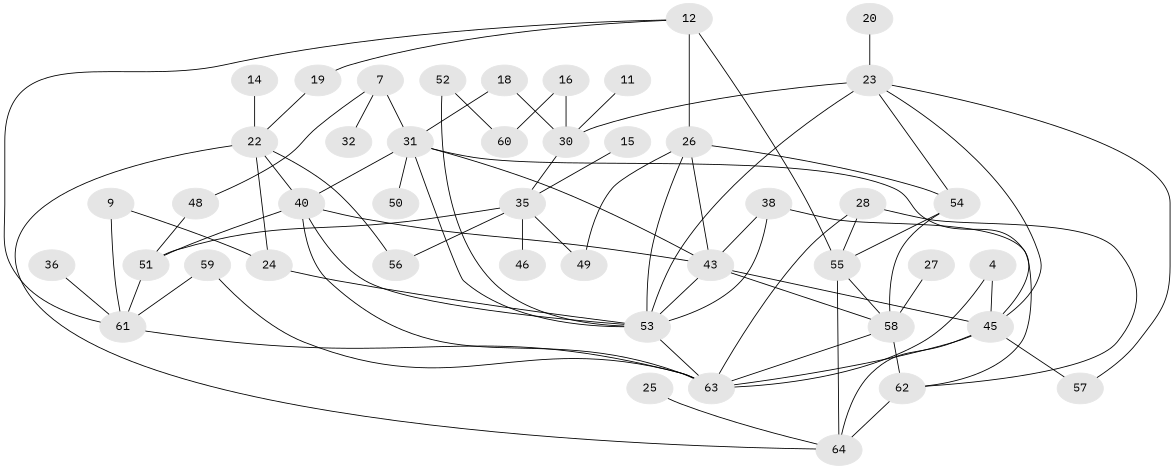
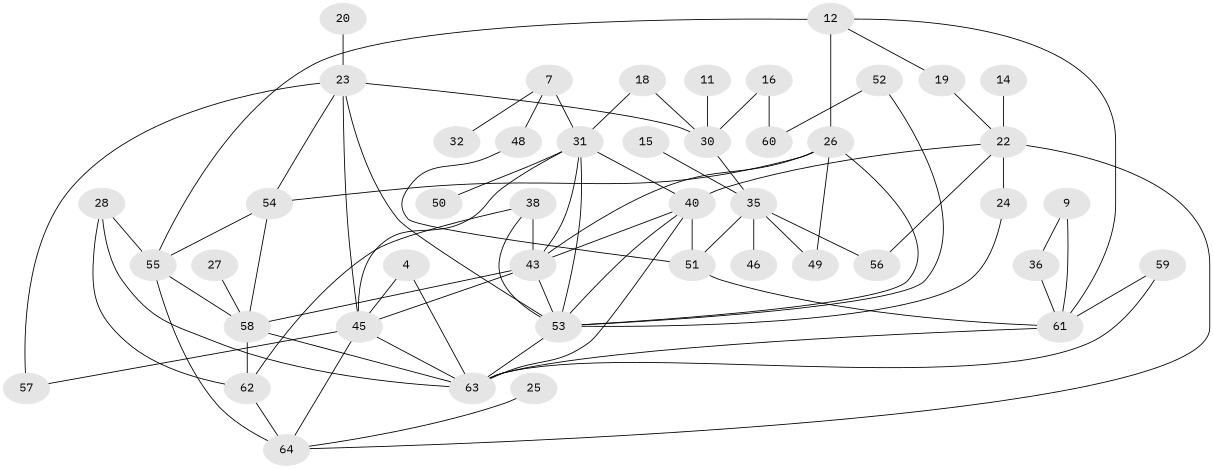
edge "9" -- "24": now "9" -- "36"
